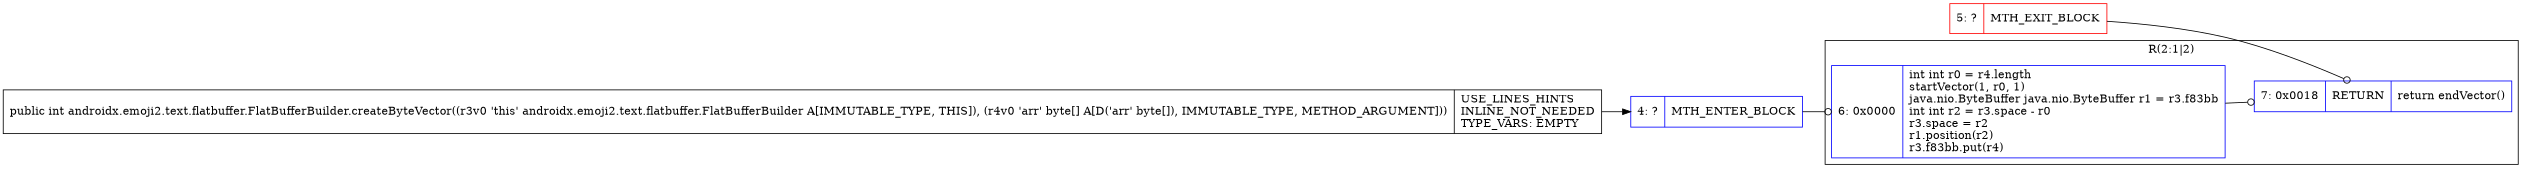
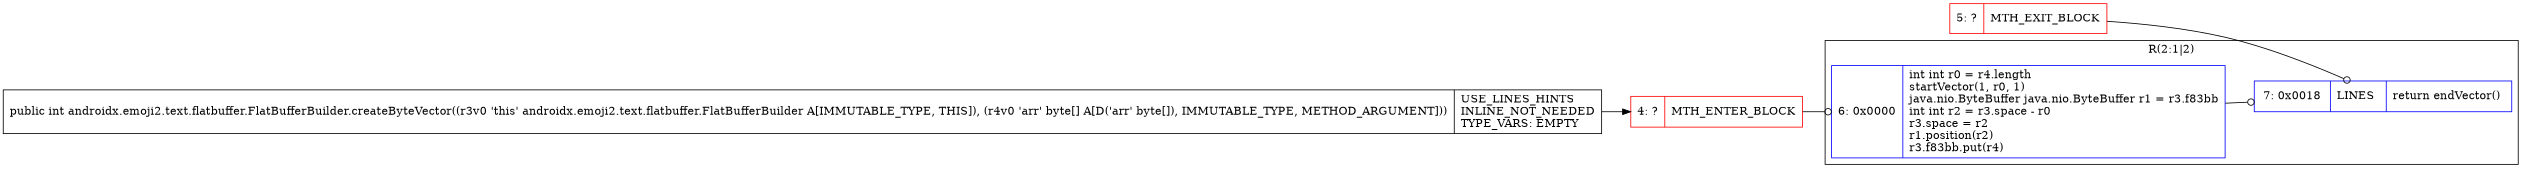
node "7: 0x0018": text "RETURN" -> "LINES"
node "4: ?": color blue -> red
